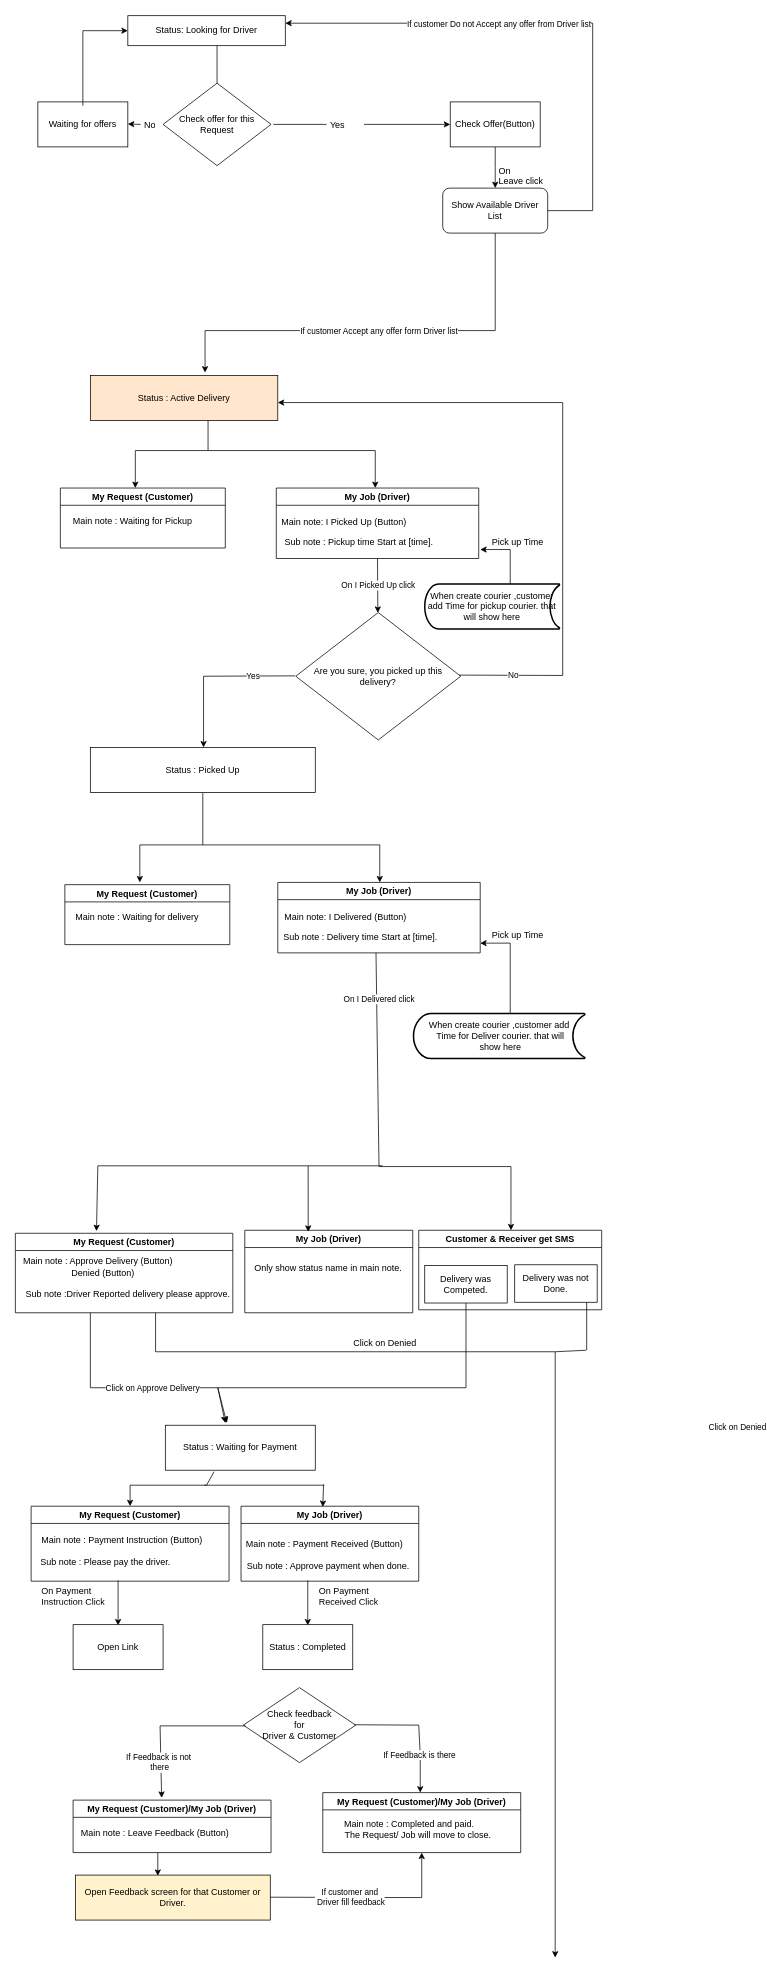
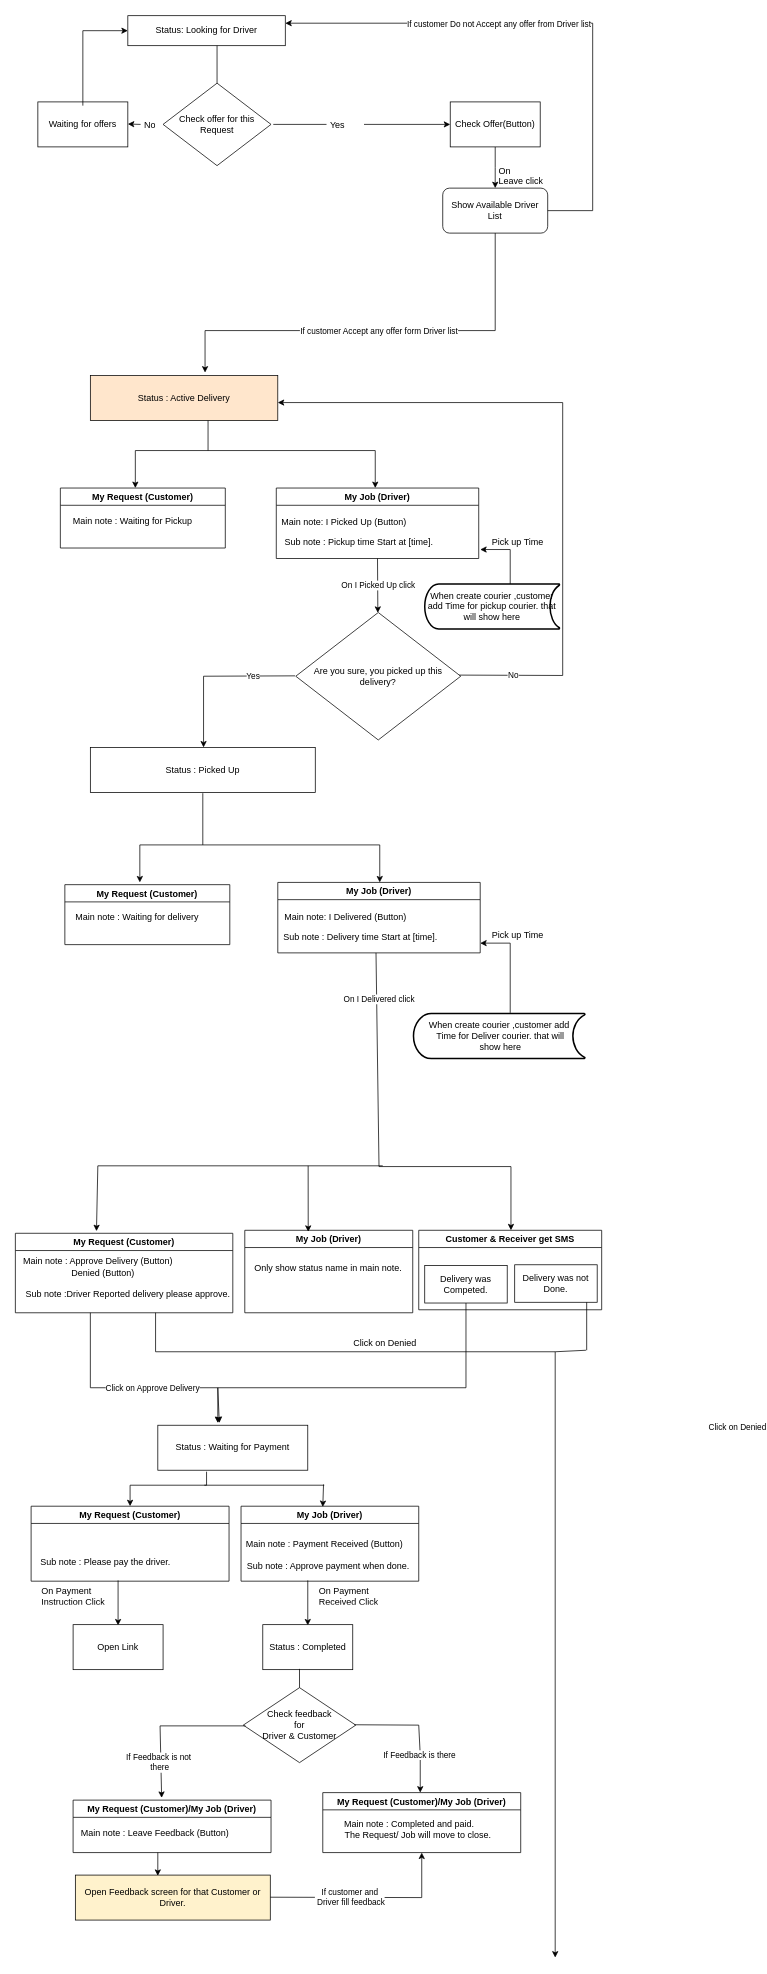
node "Status : Waiting for Payment": moved (240, 1448) -> (233, 1448)
node "Main note : Payment Instruction (Button)": removed
edge "Status : Completed" -- "Check feedback for Driver & Customer": added
